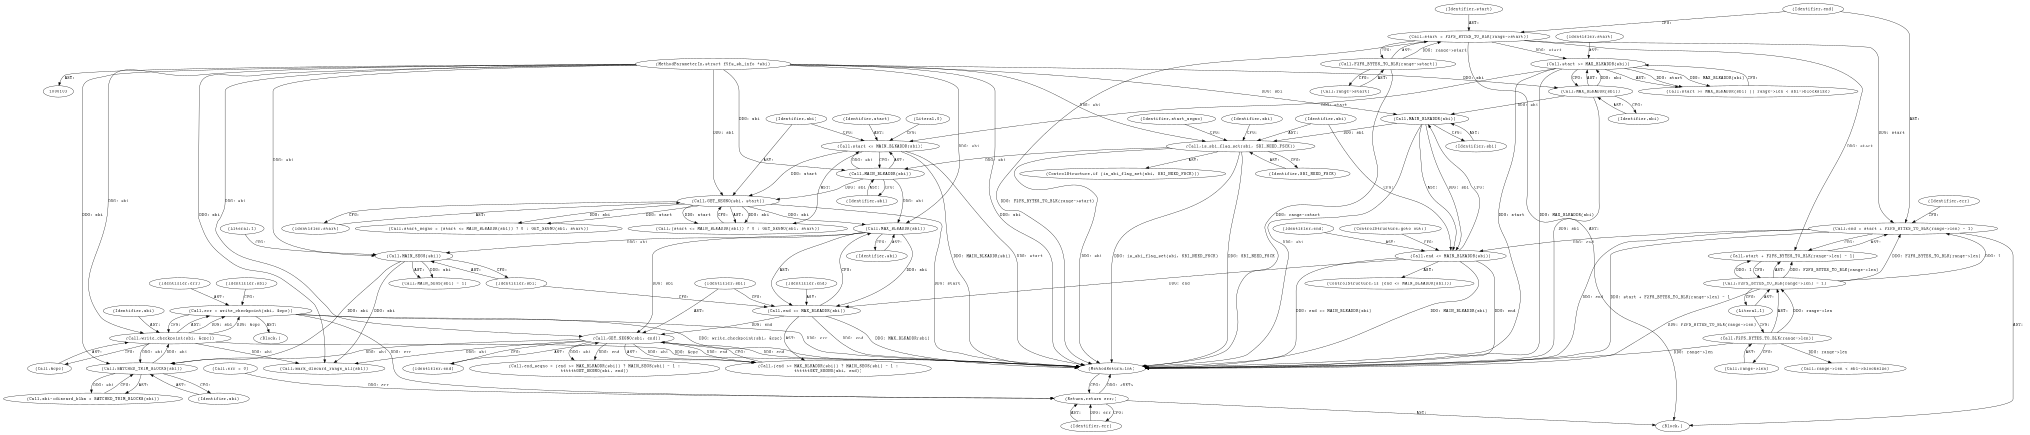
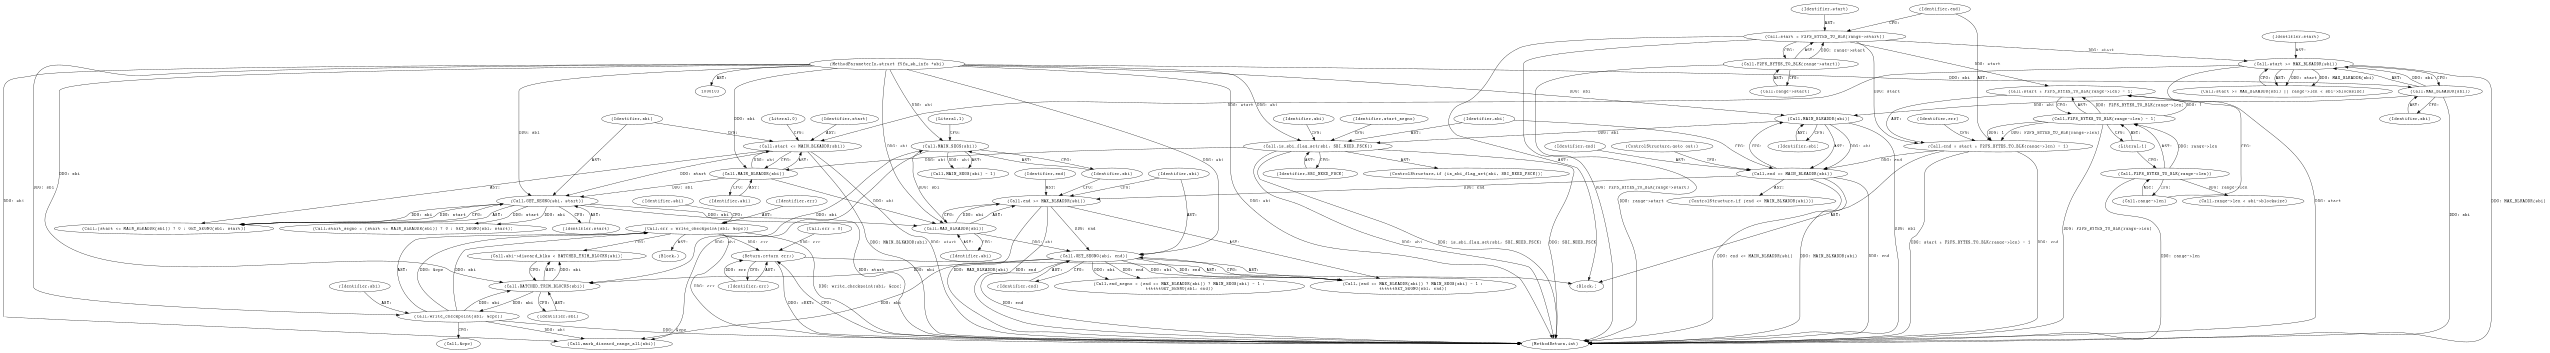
edge "(Call,end = start + F2FS_BYTES_TO_BLK(range->len) - 1)" -> "(Call,start + F2FS_BYTES_TO_BLK(range->len) - 1)": now "(Call,range->len)" -> "(Call,start + F2FS_BYTES_TO_BLK(range->len) - 1)"
edge "(Call,err = write_checkpoint(sbi, &cpc))" -> "(Call,write_checkpoint(sbi, &cpc))": now "(Call,err = write_checkpoint(sbi, &cpc))" -> "(Call,sbi->discard_blks < BATCHED_TRIM_BLOCKS(sbi))"
edge "(Call,&cpc)" -> "(Call,write_checkpoint(sbi, &cpc))": removed, label "AST:"
